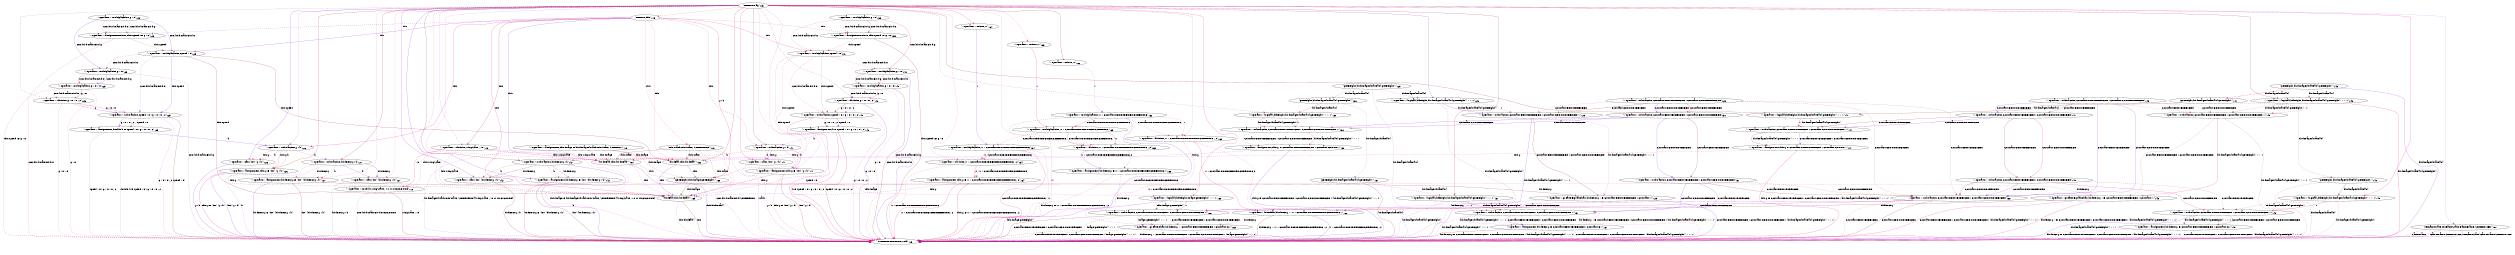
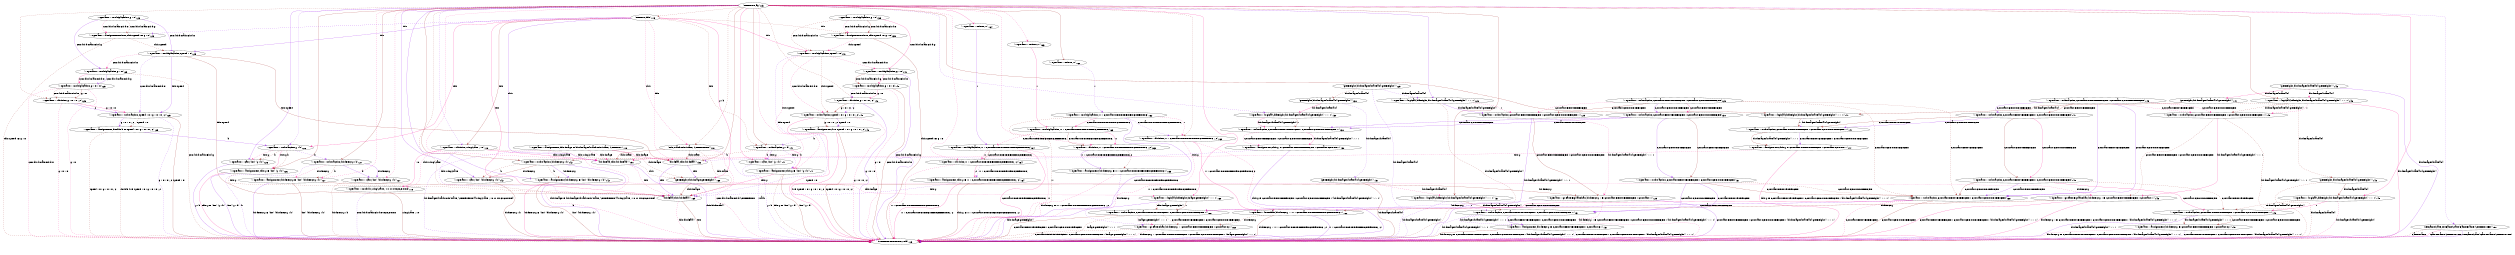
edge "(METHOD,fly)" -> "(getHeight,this.image.getHeight())": now "(METHOD,fly)" -> "(min,Math.min(state, STATE_FALL))"
